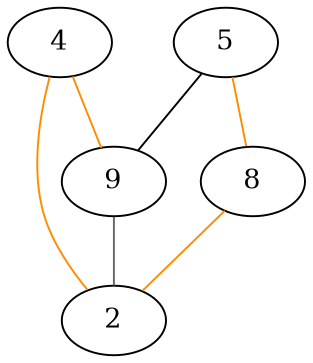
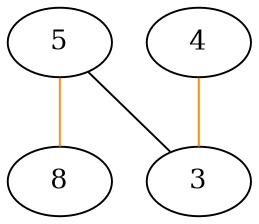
node "9": label "9" -> "3"
node "2": removed
